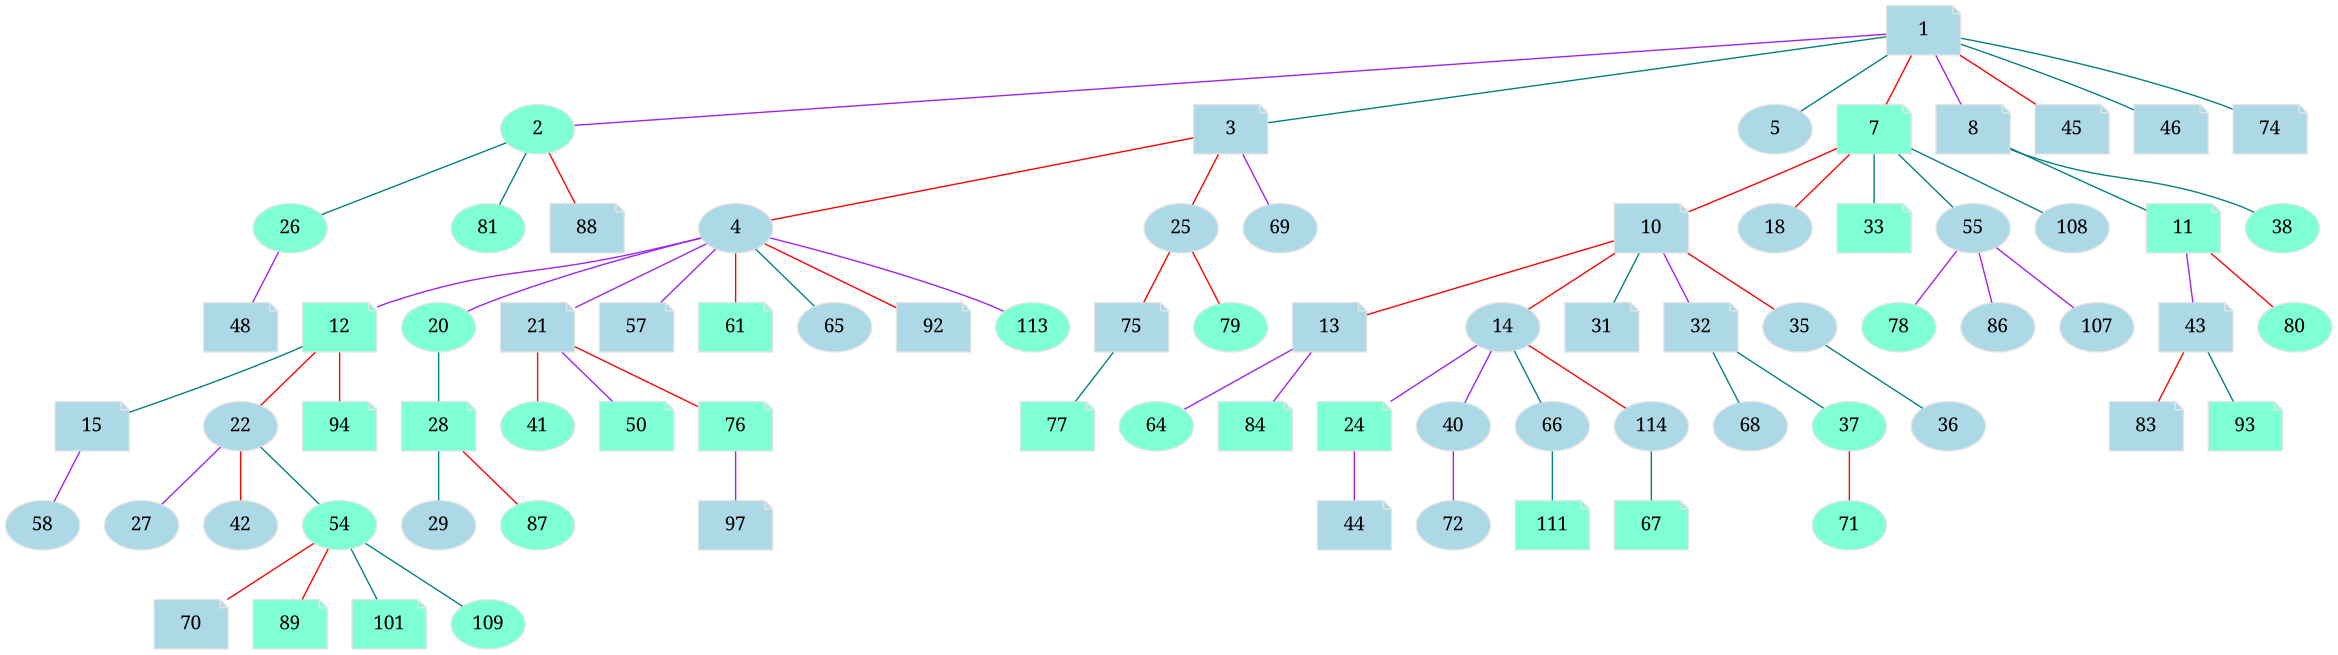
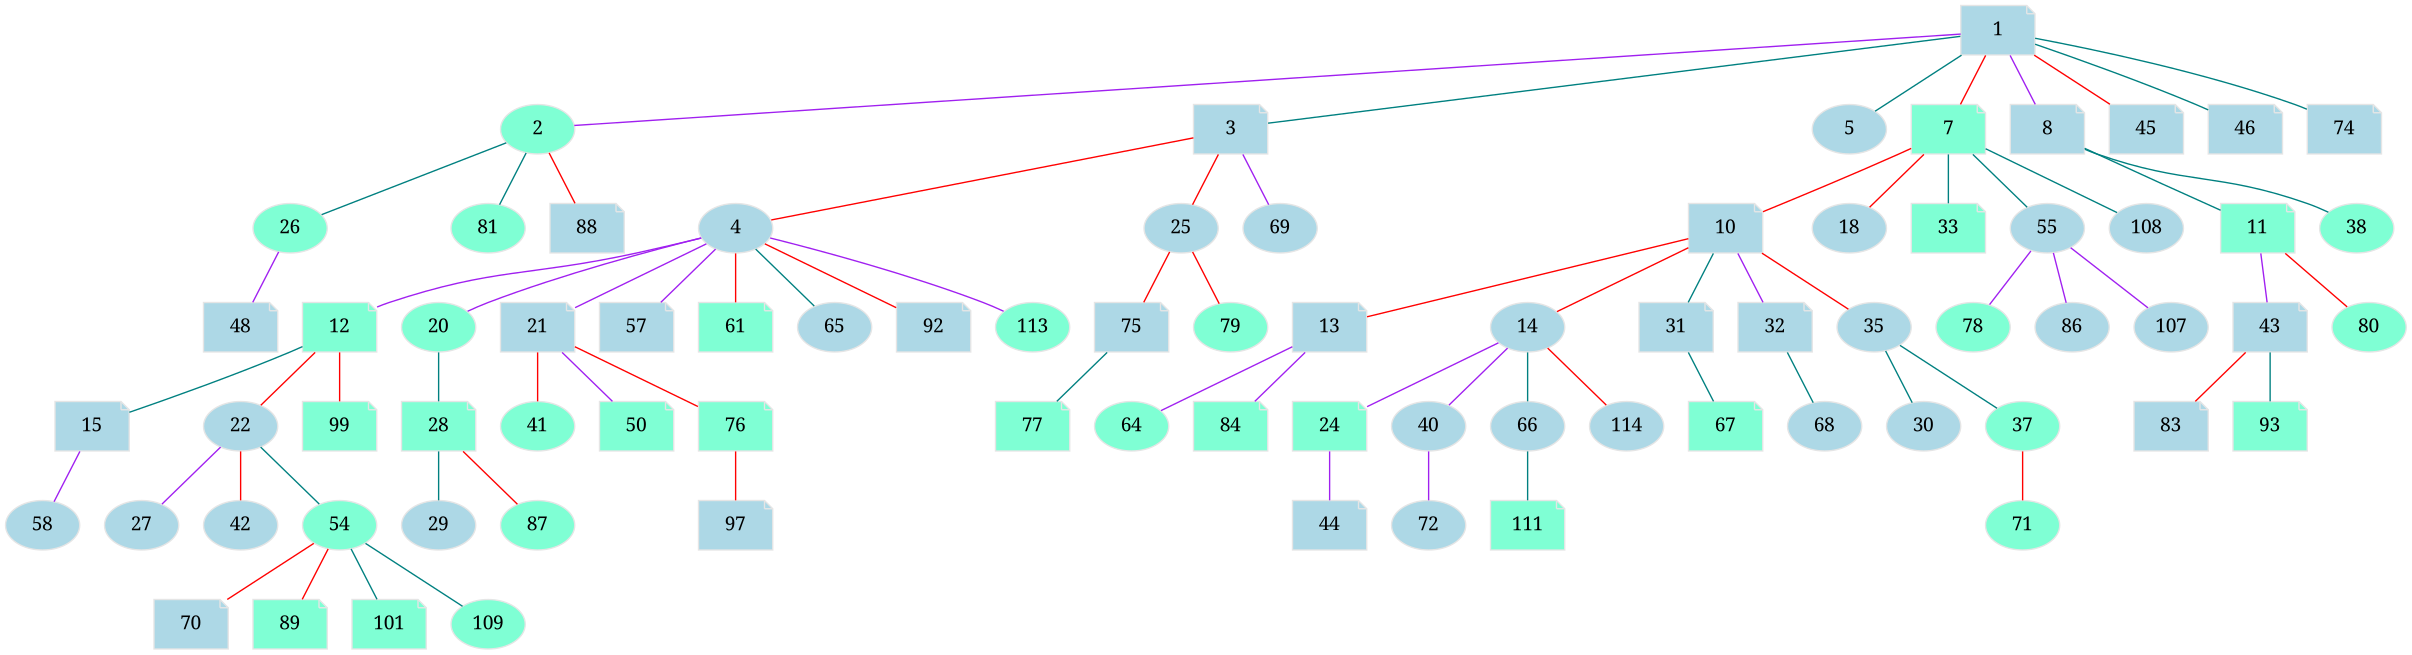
edge "32" -- "37": now "35" -- "37"
node "94": label "94" -> "99"
node "36": label "36" -> "30"
edge "76" -- "97": color purple -> red
edge "114" -- "67": now "31" -- "67"
